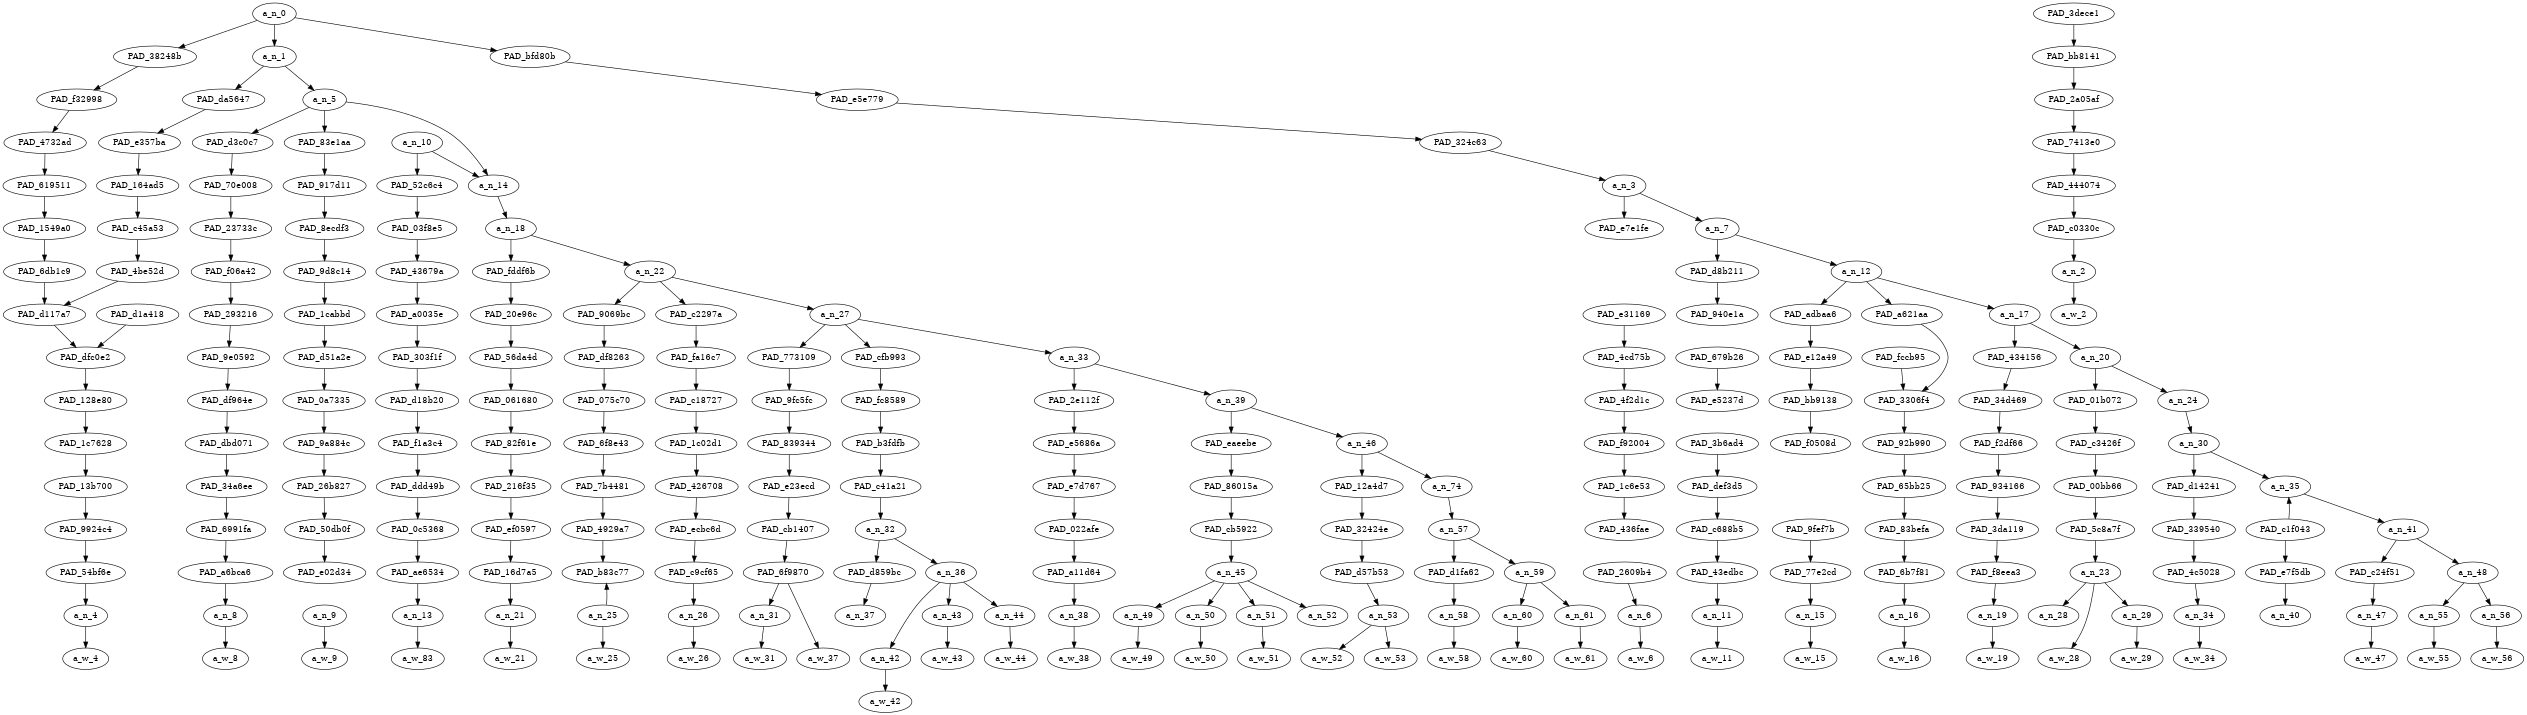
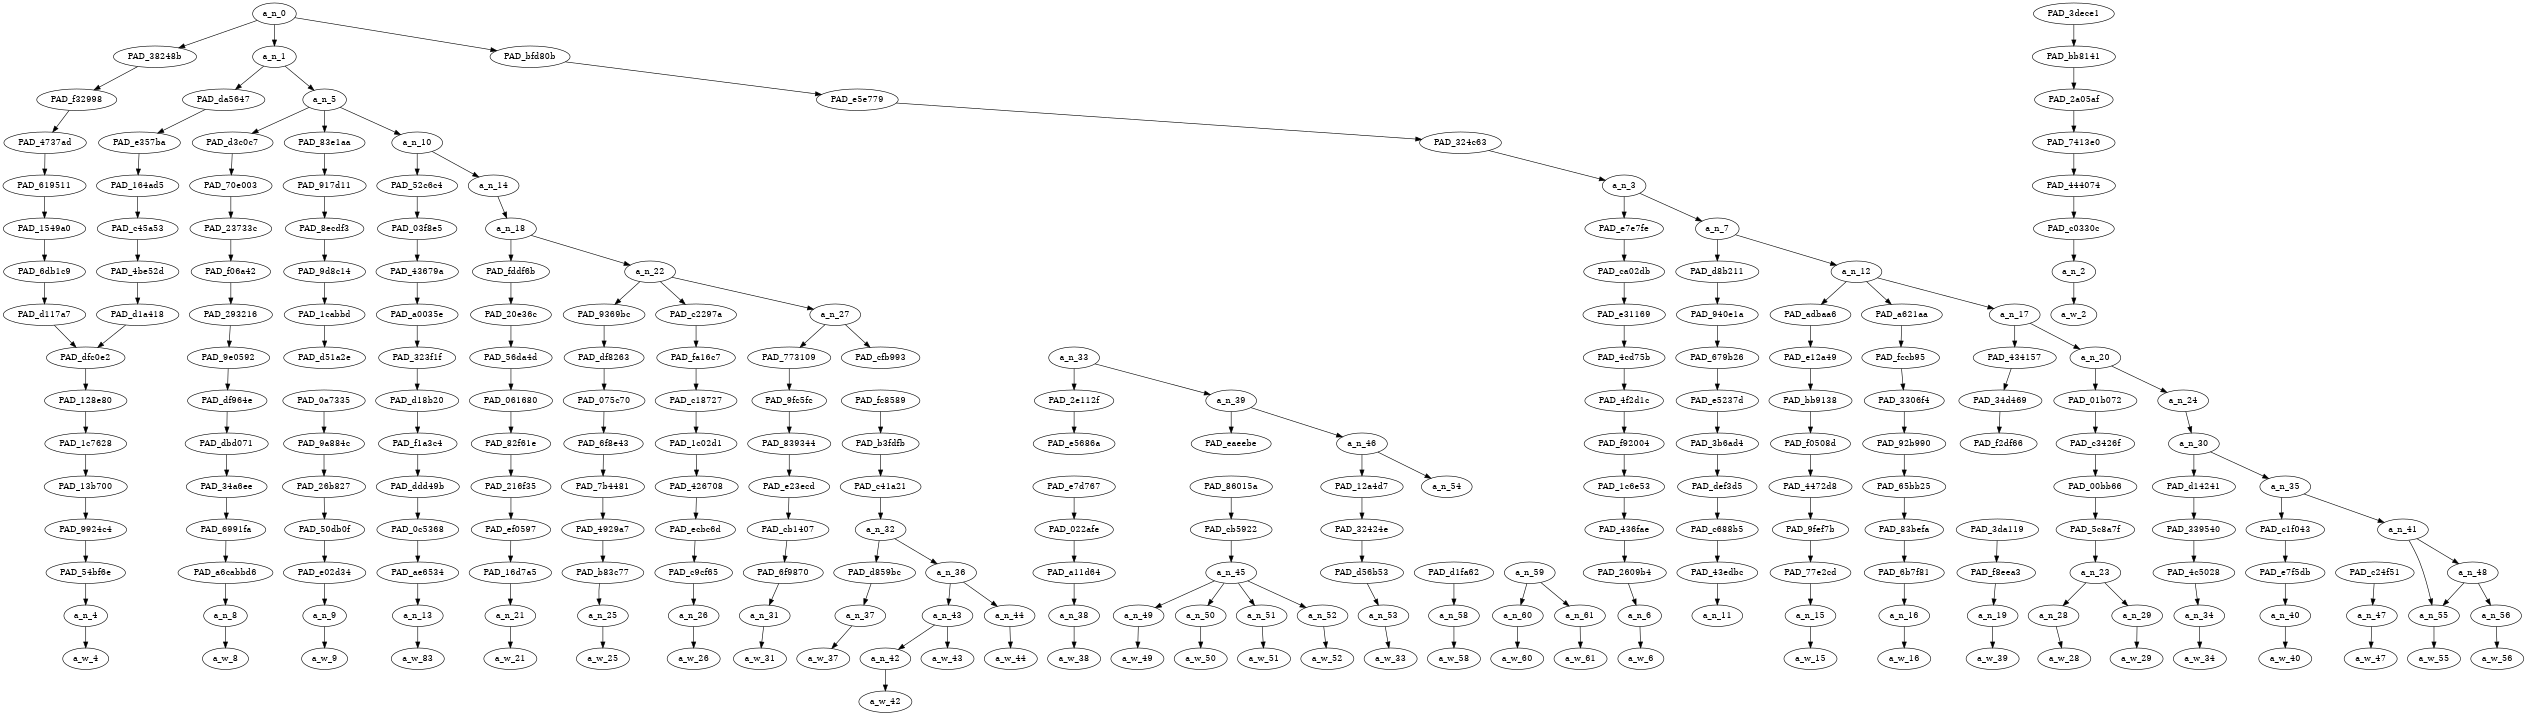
edge "a_n_5" -> "a_n_14": now "a_n_5" -> "a_n_10"
node "PAD_4732ad": label "PAD_4732ad" -> "PAD_4737ad"
node "PAD_70e008": label "PAD_70e008" -> "PAD_70e003"
node "PAD_e7e1fe": label "PAD_e7e1fe" -> "PAD_e7e7fe"
node "PAD_ca02db": added
edge "PAD_4be52d" -> "PAD_d117a7": now "PAD_4be52d" -> "PAD_d1a418"
node "PAD_20e96c": label "PAD_20e96c" -> "PAD_20e36c"
node "PAD_9069bc": label "PAD_9069bc" -> "PAD_9369bc"
edge "PAD_940e1a" -> "PAD_679b26": added
edge "a_n_27" -> "a_n_33": removed
edge "PAD_a621aa" -> "PAD_3306f4": now "PAD_a621aa" -> "PAD_fccb95"
node "PAD_303f1f": label "PAD_303f1f" -> "PAD_323f1f"
node "PAD_434156": label "PAD_434156" -> "PAD_434157"
edge "PAD_d51a2e" -> "PAD_0a7335": removed
edge "PAD_cfb993" -> "PAD_fc8589": removed
edge "PAD_e5237d" -> "PAD_3b6ad4": added
edge "PAD_e5686a" -> "PAD_e7d767": removed
edge "PAD_eaeebe" -> "PAD_86015a": removed
node "a_n_74": label "a_n_74" -> "a_n_54"
node "PAD_4472d8": added
node "PAD_934166": removed
edge "PAD_c1f043" -> "a_n_35": reversed
node "a_n_57": removed
edge "PAD_436fae" -> "PAD_2609b4": added
edge "a_n_41" -> "PAD_c24f51": now "a_n_41" -> "a_n_55"
node "PAD_a6bca6": label "PAD_a6bca6" -> "PAD_a6cabbd6"
node "PAD_d57b53": label "PAD_d57b53" -> "PAD_d56b53"
edge "PAD_e02d34" -> "a_n_9": added
edge "a_n_25" -> "PAD_b83c77": reversed
edge "a_n_36" -> "a_n_42": now "a_n_43" -> "a_n_42"
edge "PAD_6f9870" -> "a_w_37": now "a_n_37" -> "a_w_37"
edge "a_n_23" -> "a_w_28": now "a_n_28" -> "a_w_28"
edge "a_n_53" -> "a_w_52": now "a_n_52" -> "a_w_52"
node "a_w_53": label "a_w_53" -> "a_w_33"
node "a_w_11": removed
node "a_w_19": label "a_w_19" -> "a_w_39"
node "a_w_40": added
